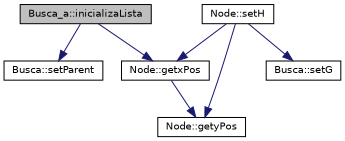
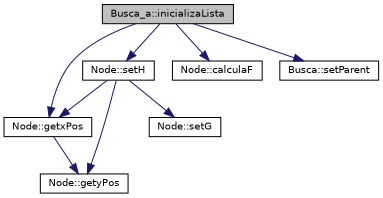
edge "Busca_a::inicializaLista" -> "Node::setH": added
node "Node::calculaF": added
node "Busca::setG": label "Busca::setG" -> "Node::setG"
